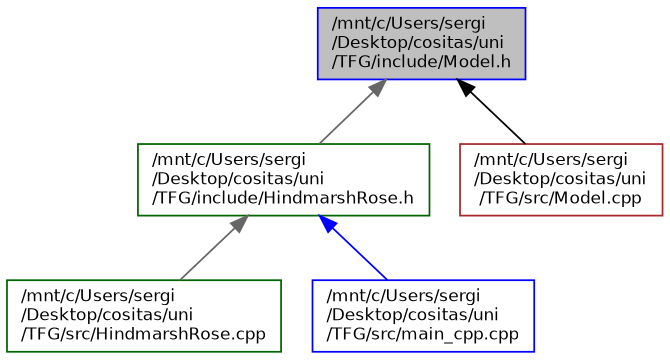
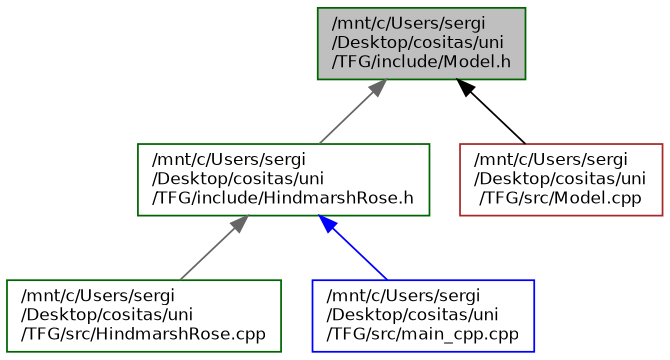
node "/mnt/c/Users/sergi /Desktop/cositas/uni /TFG/include/Model.h": color blue -> darkgreen
